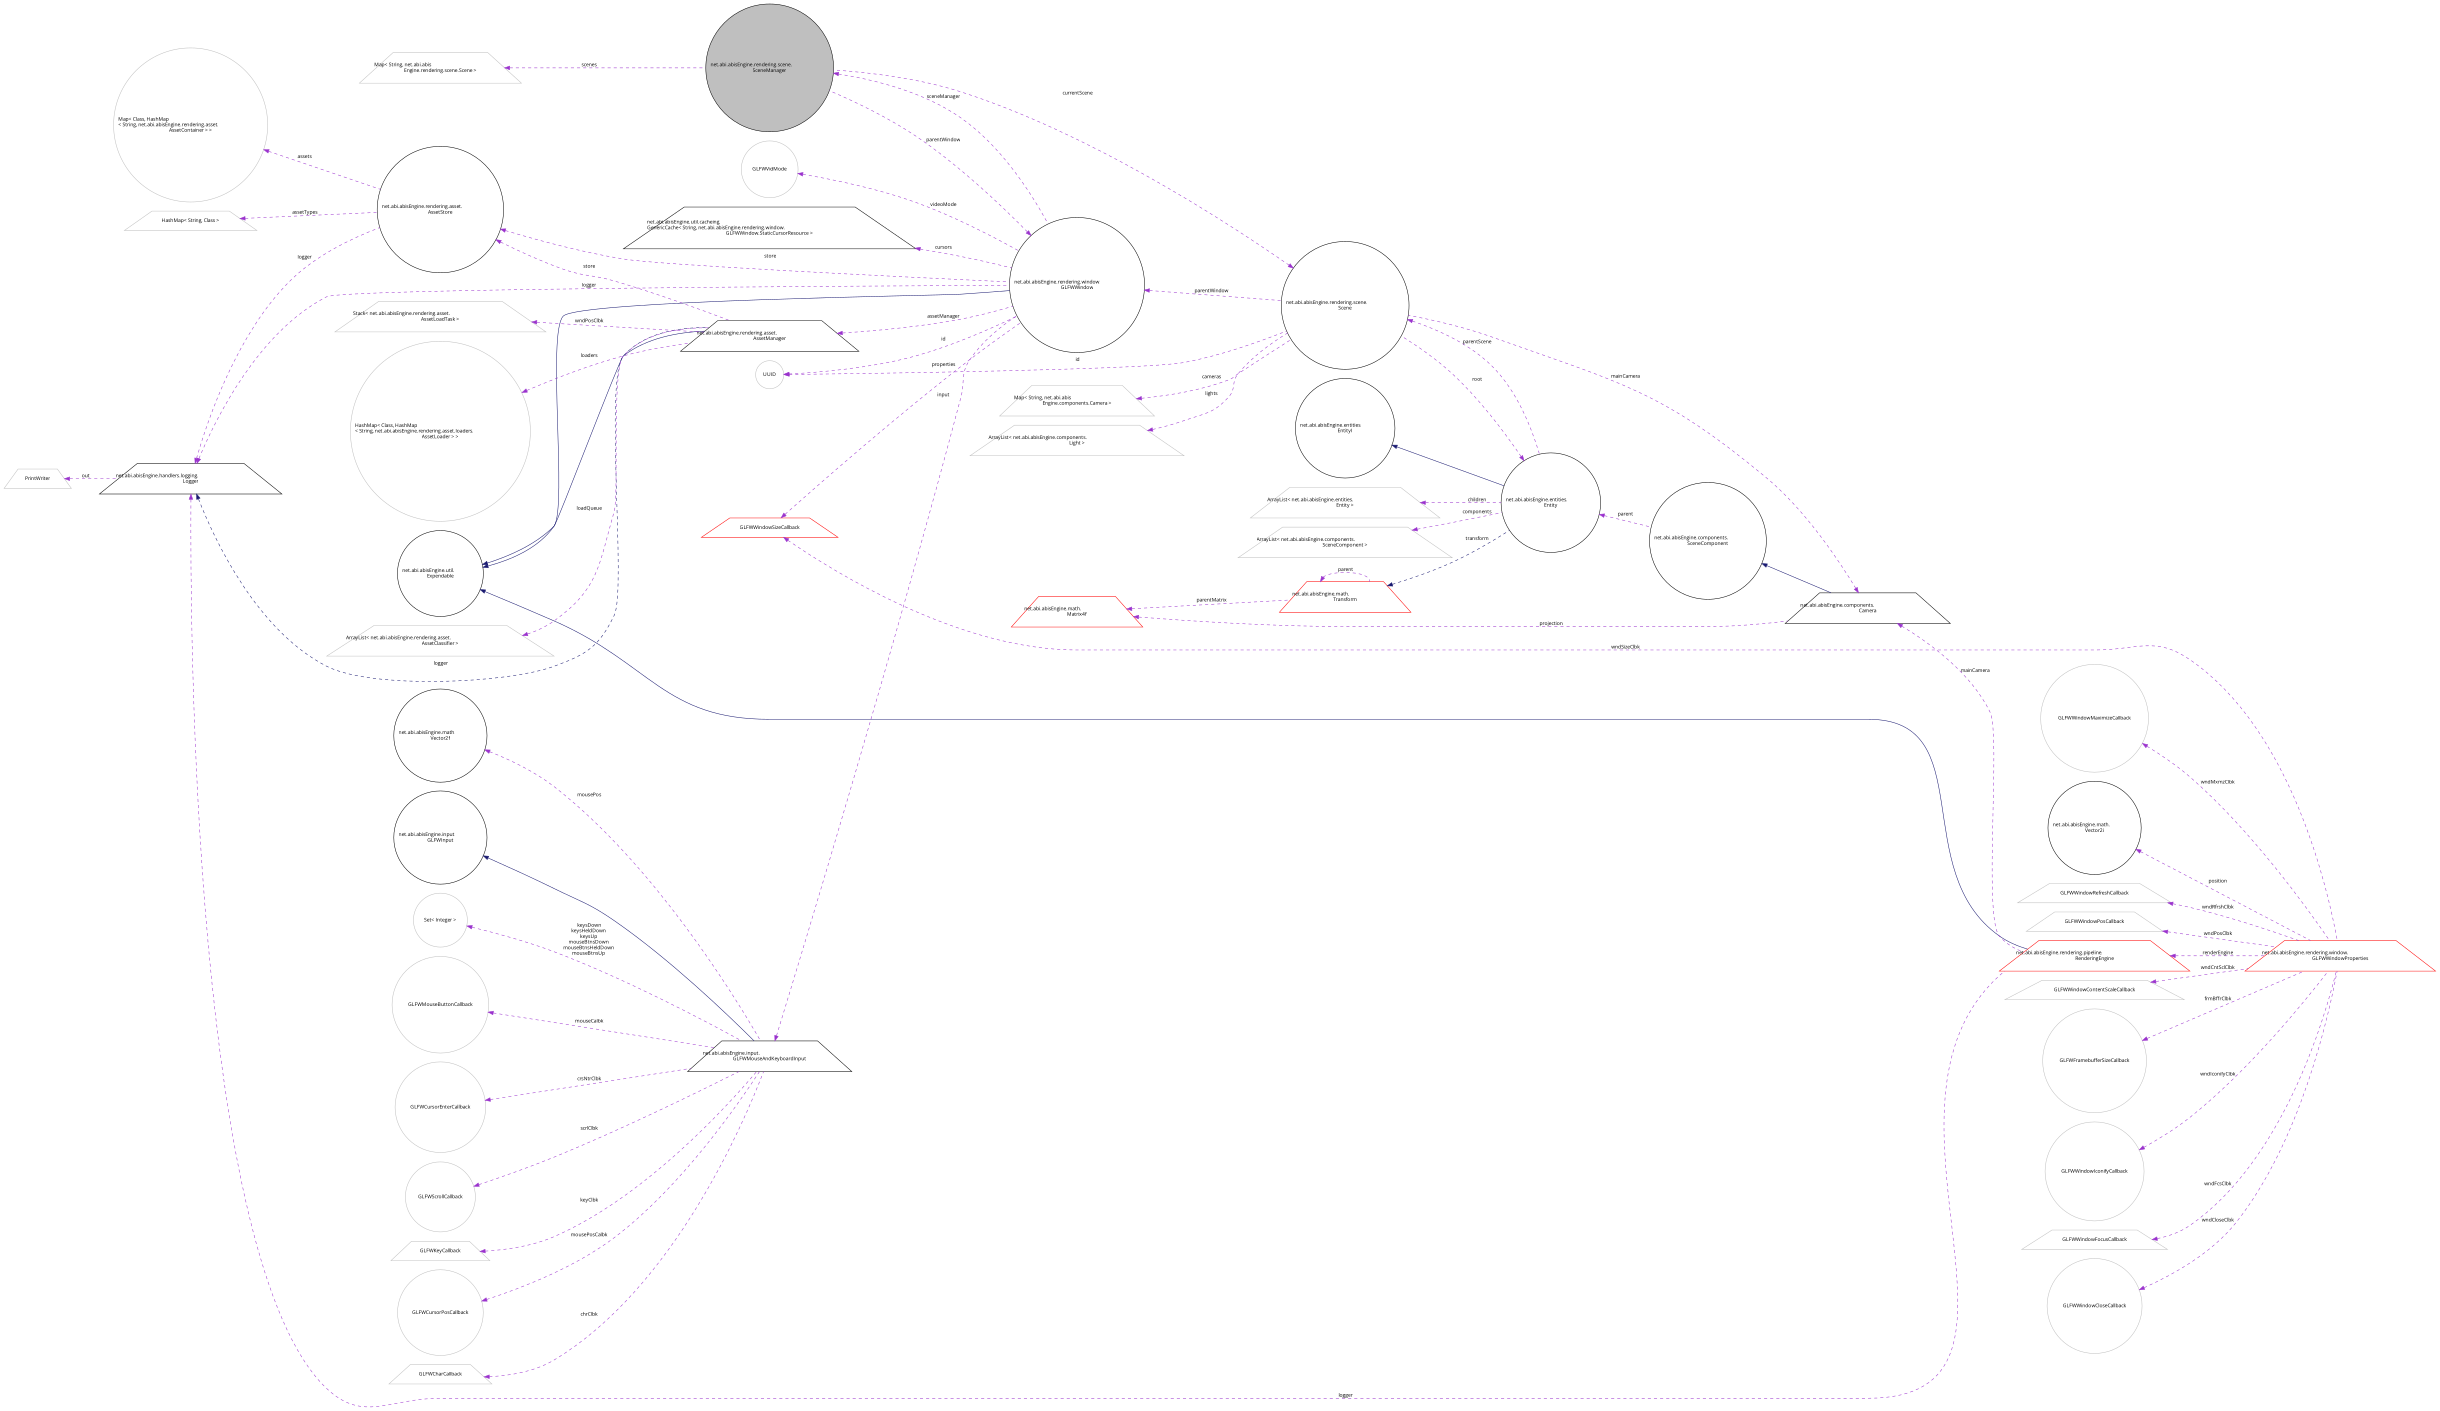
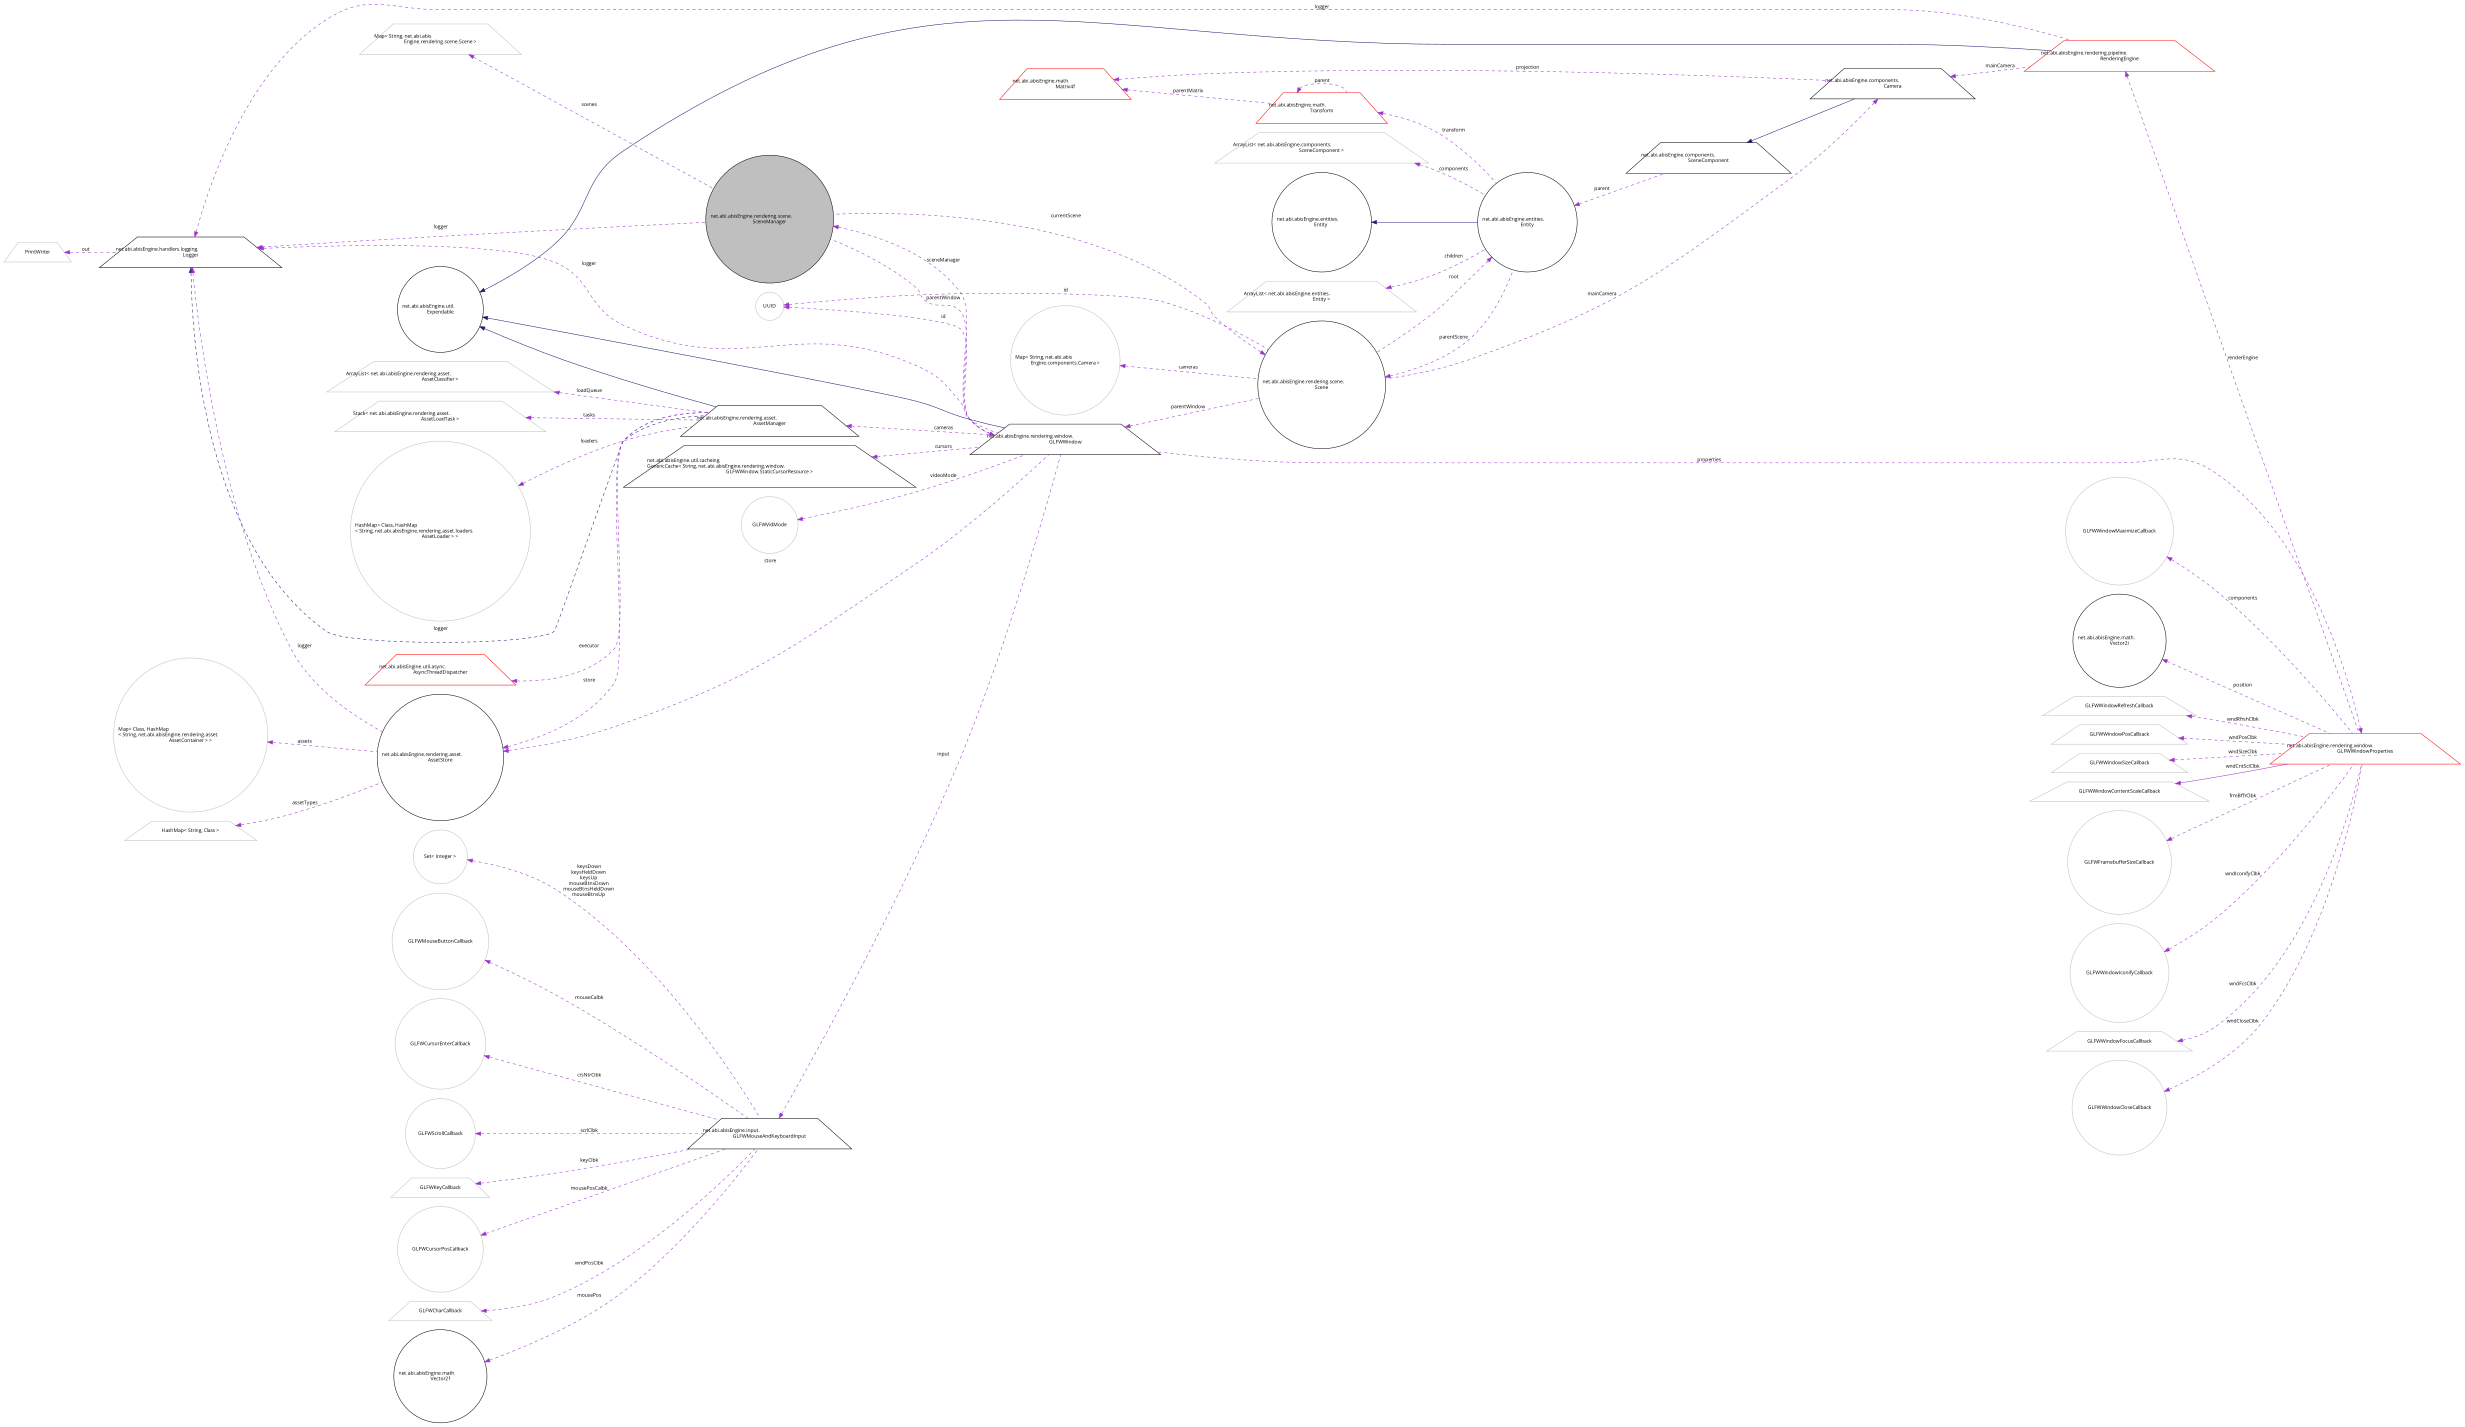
edge "net.abi.abisEngine.rendering.scene. SceneManager" -> "net.abi.abisEngine.handlers.logging. Logger": added, label "logger"
node "net.abi.abisEngine.rendering.window. GLFWWindow": shape circle -> trapezium
edge "net.abi.abisEngine.rendering.window. GLFWWindow" -> "net.abi.abisEngine.rendering.asset. AssetManager": label " assetManager" -> " cameras"
edge "net.abi.abisEngine.rendering.asset. AssetManager" -> "Stack< net.abi.abisEngine.rendering.asset. AssetLoadTask >": label " wndPosClbk" -> " tasks"
node "Map< String, net.abi.abis Engine.components.Camera >": shape trapezium -> circle
edge "net.abi.abisEngine.rendering.window. GLFWWindow" -> "GLFWWindowSizeCallback": now "net.abi.abisEngine.rendering.window. GLFWWindow" -> "net.abi.abisEngine.rendering.window. GLFWWindowProperties"
node "ArrayList< net.abi.abisEngine.components. Light >": removed
node "GLFWWindowSizeCallback": color red -> grey75
node "net.abi.abisEngine.components. SceneComponent": shape circle -> trapezium
edge "net.abi.abisEngine.entities. Entity" -> "net.abi.abisEngine.math. Transform": color midnightblue -> darkorchid3
node "net.abi.abisEngine.util.async. AsyncThreadDispatcher": added
edge "net.abi.abisEngine.rendering.window. GLFWWindowProperties" -> "GLFWWindowMaximizeCallback": label " wndMxmzClbk" -> " components"
node "net.abi.abisEngine.input. GLFWInput": removed
edge "net.abi.abisEngine.rendering.window. GLFWWindowProperties" -> "GLFWWindowContentScaleCallback": style dashed -> solid
edge "net.abi.abisEngine.input. GLFWMouseAndKeyboardInput" -> "GLFWCharCallback": label " chrClbk" -> " wndPosClbk"
